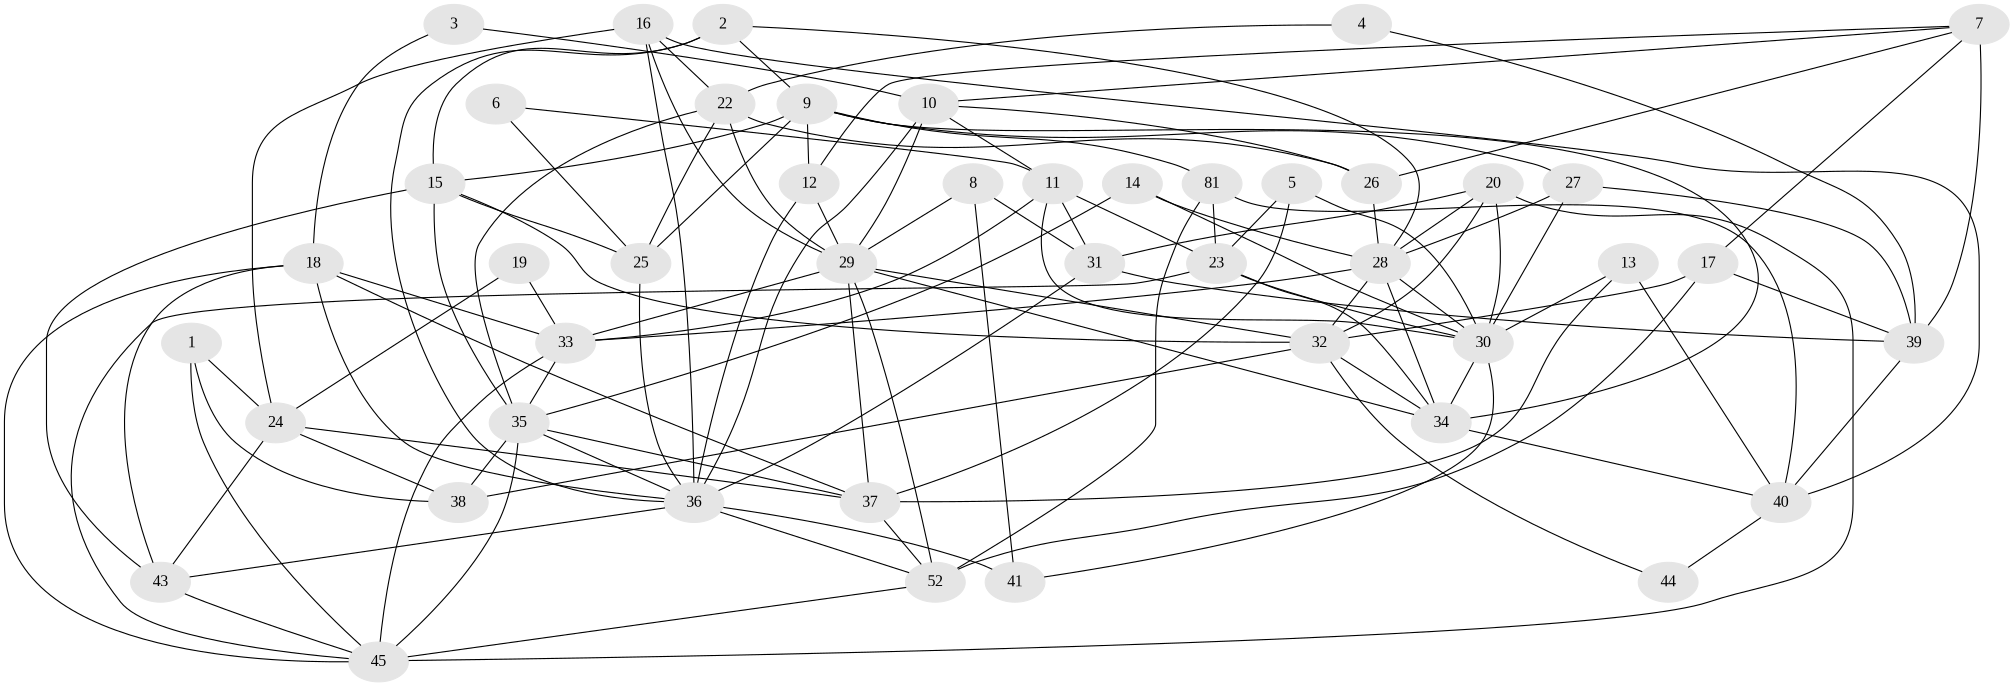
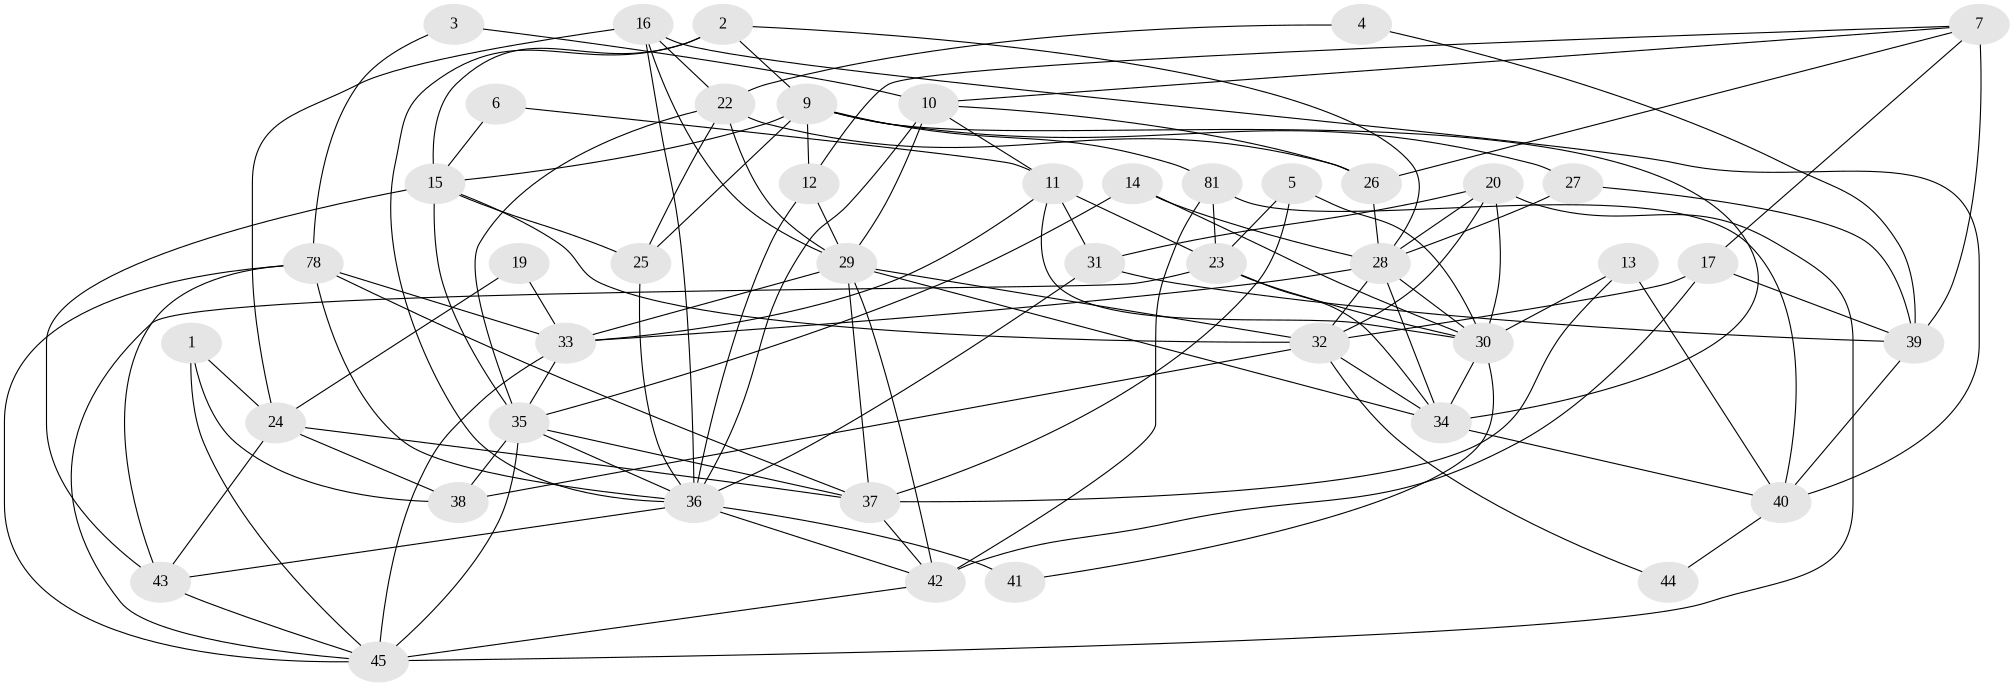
edge "6" -- "25": now "6" -- "15"
node "8": removed
node "18": label "18" -> "78"
edge "27" -- "30": removed
node "52": label "52" -> "42"
